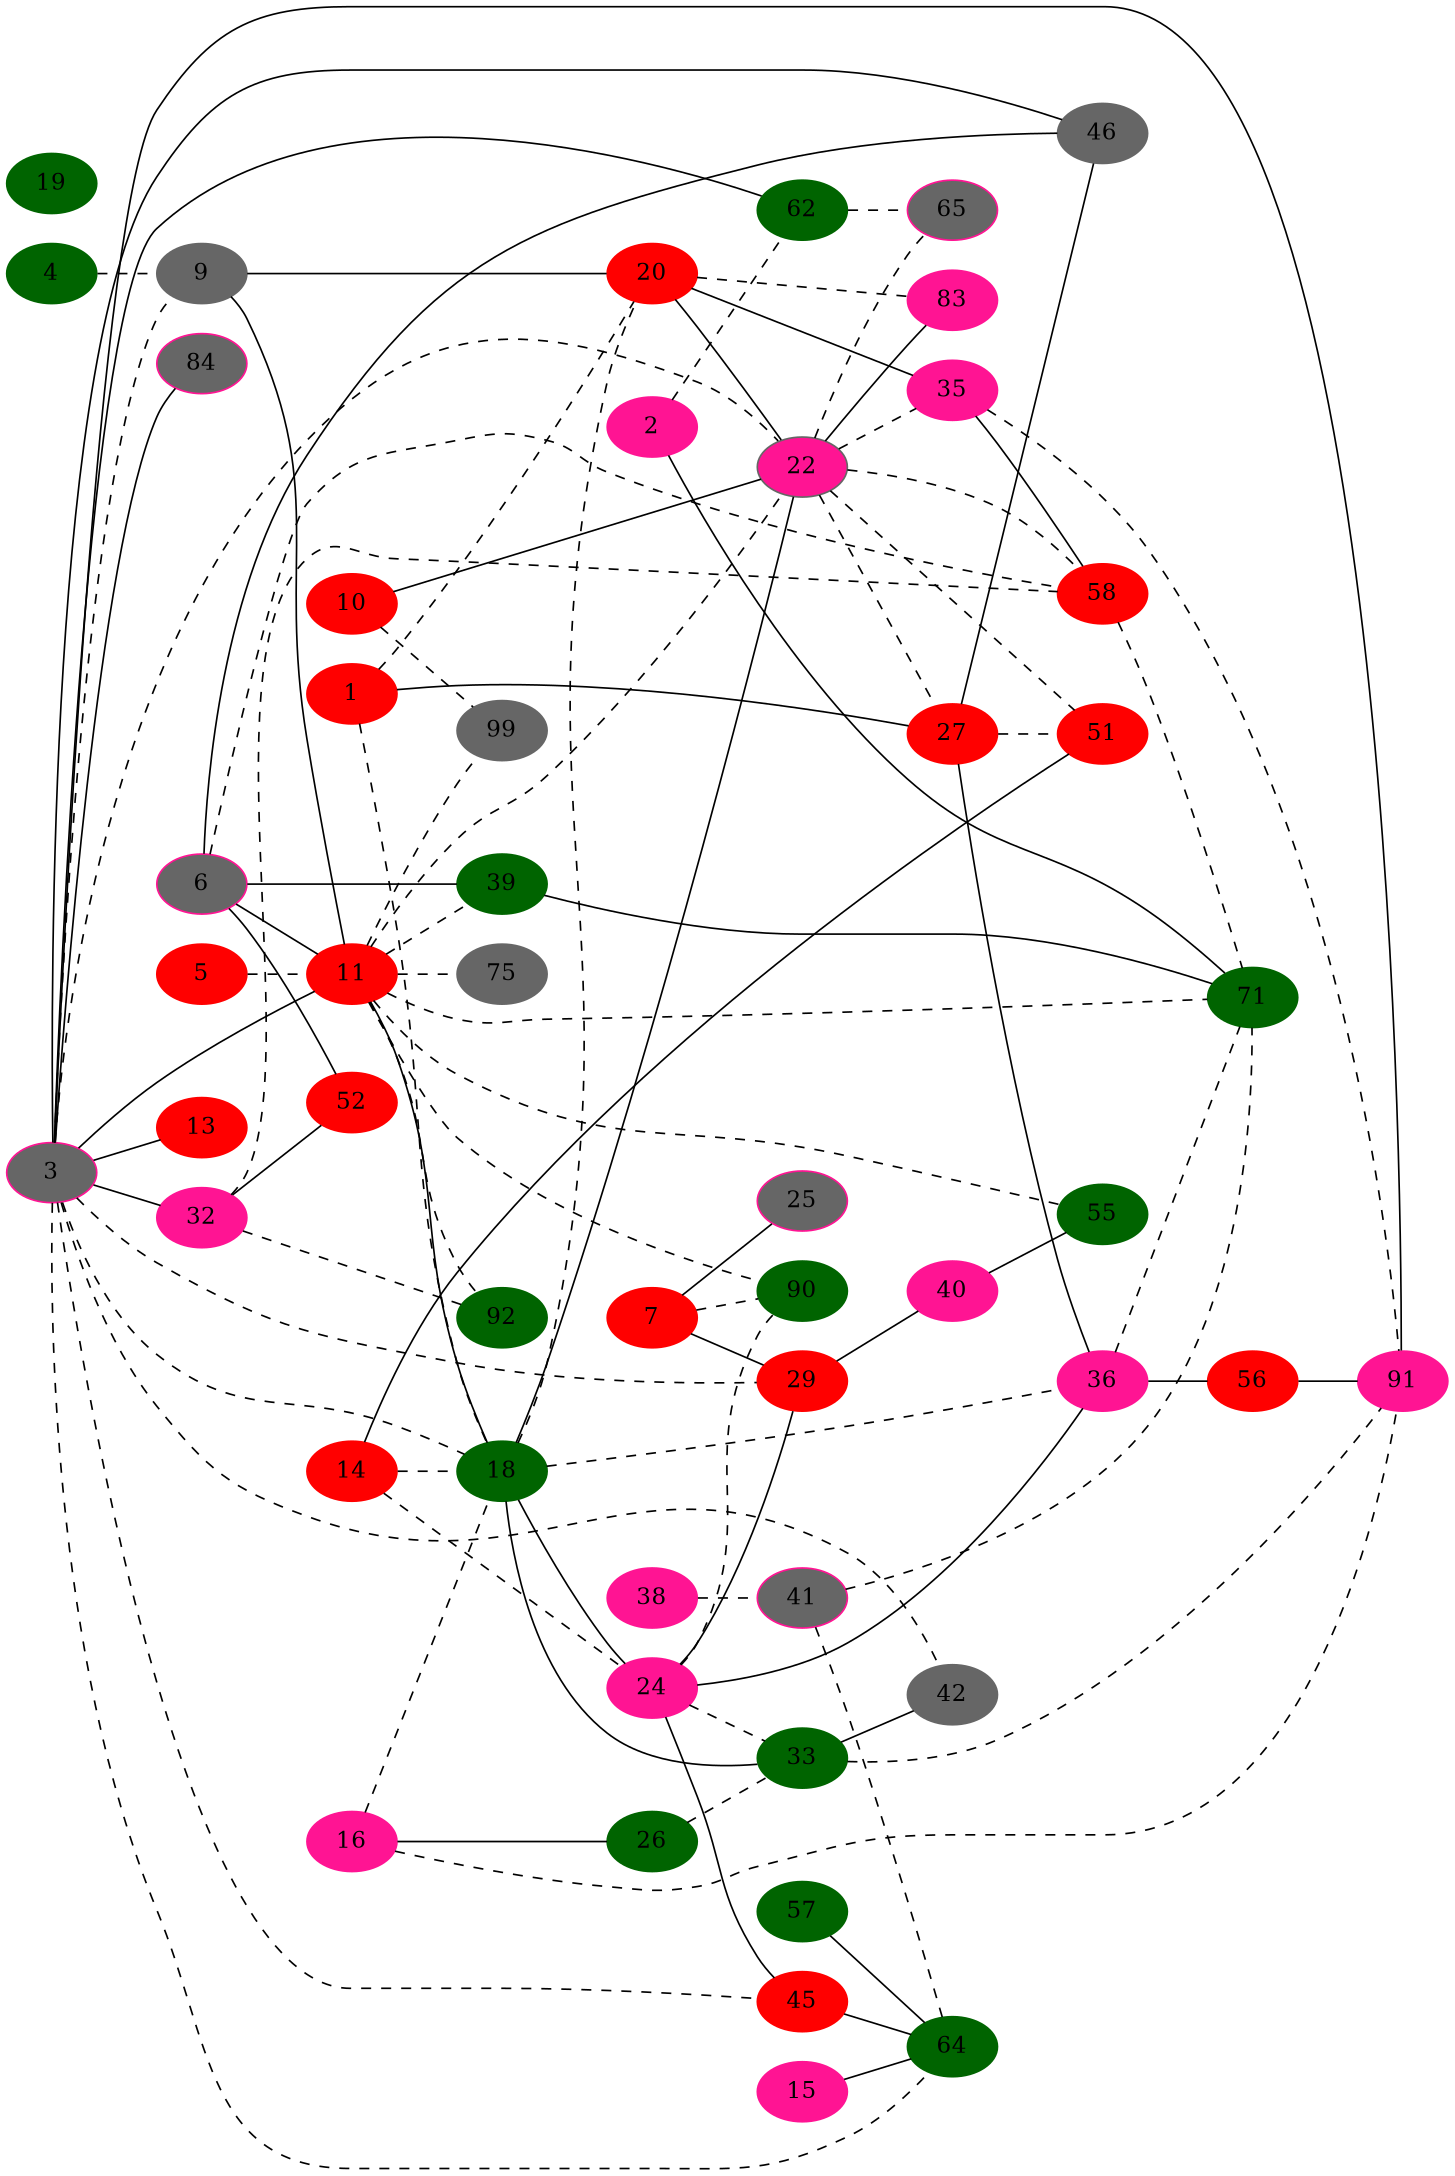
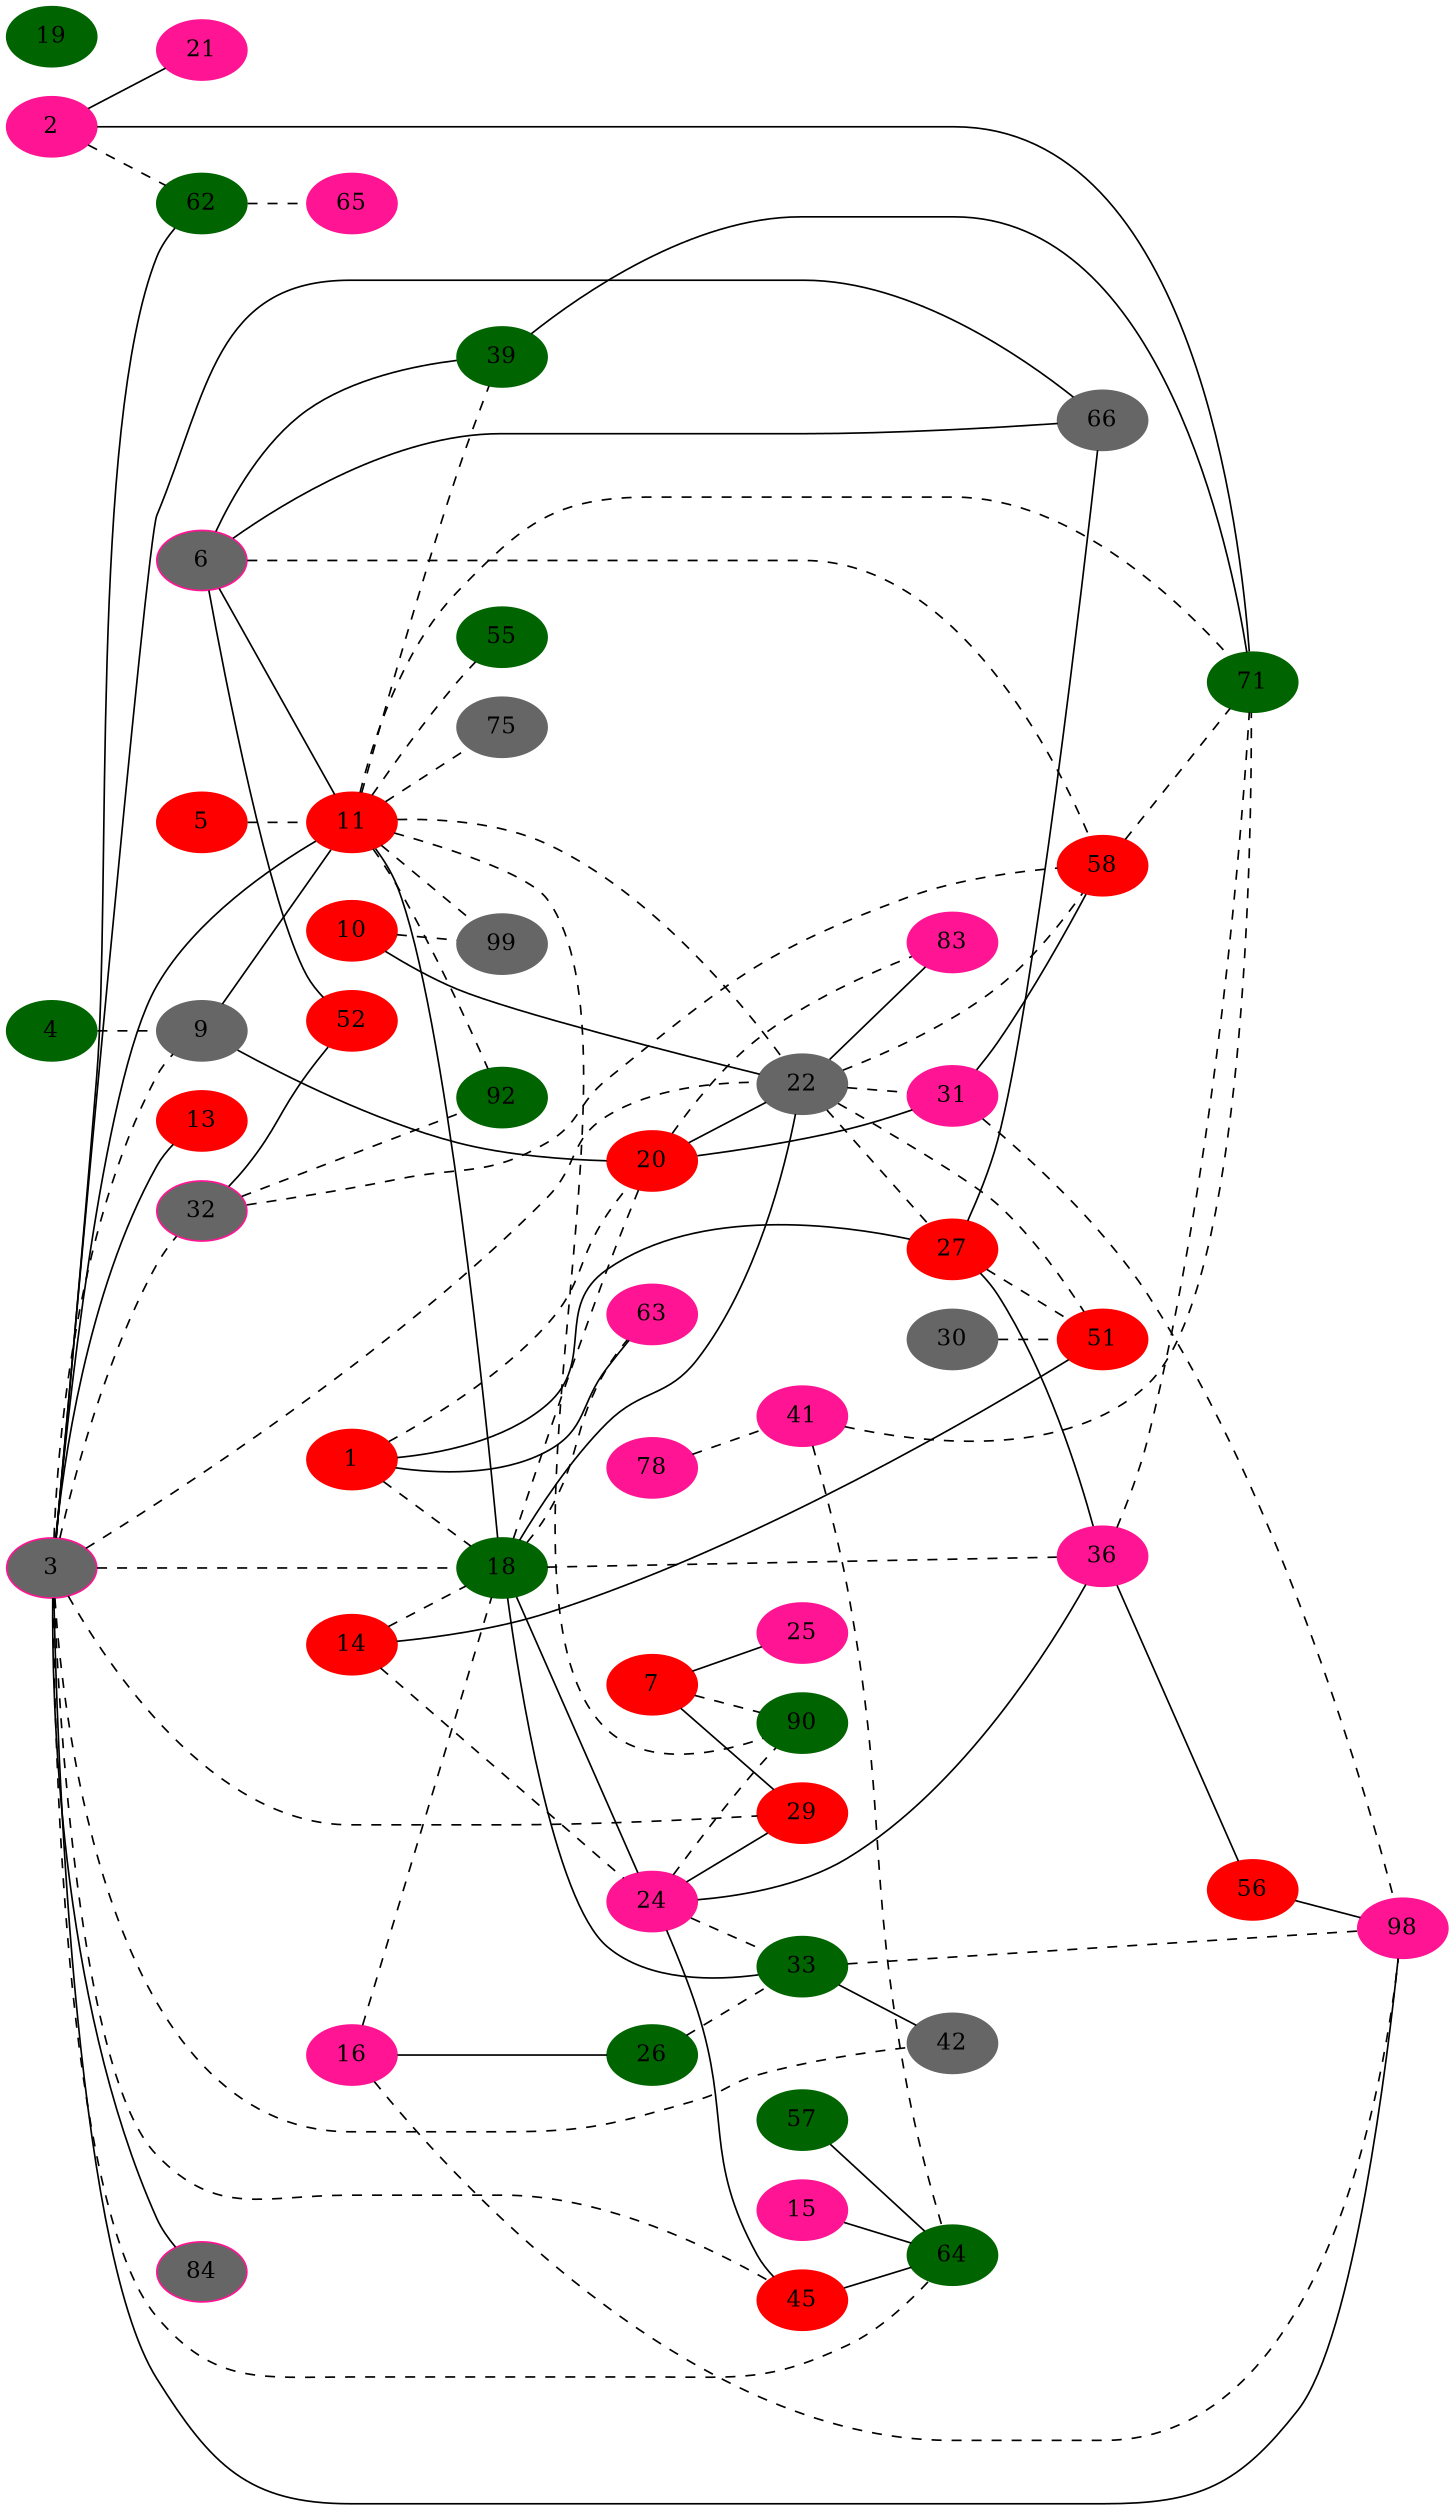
node "21": added
node "46": label "46" -> "66"
node "65": fillcolor gray40 -> deeppink
edge "65" -- "22": removed
node "35": label "35" -> "31"
node "22": fillcolor deeppink -> gray40
edge "3" -- "32": style solid -> dashed
node "25": fillcolor gray40 -> deeppink
node "32": fillcolor deeppink -> gray40
node "40": removed
node "63": added
node "30": added
node "91": label "91" -> "98"
node "38": label "38" -> "78"
node "41": fillcolor gray40 -> deeppink
